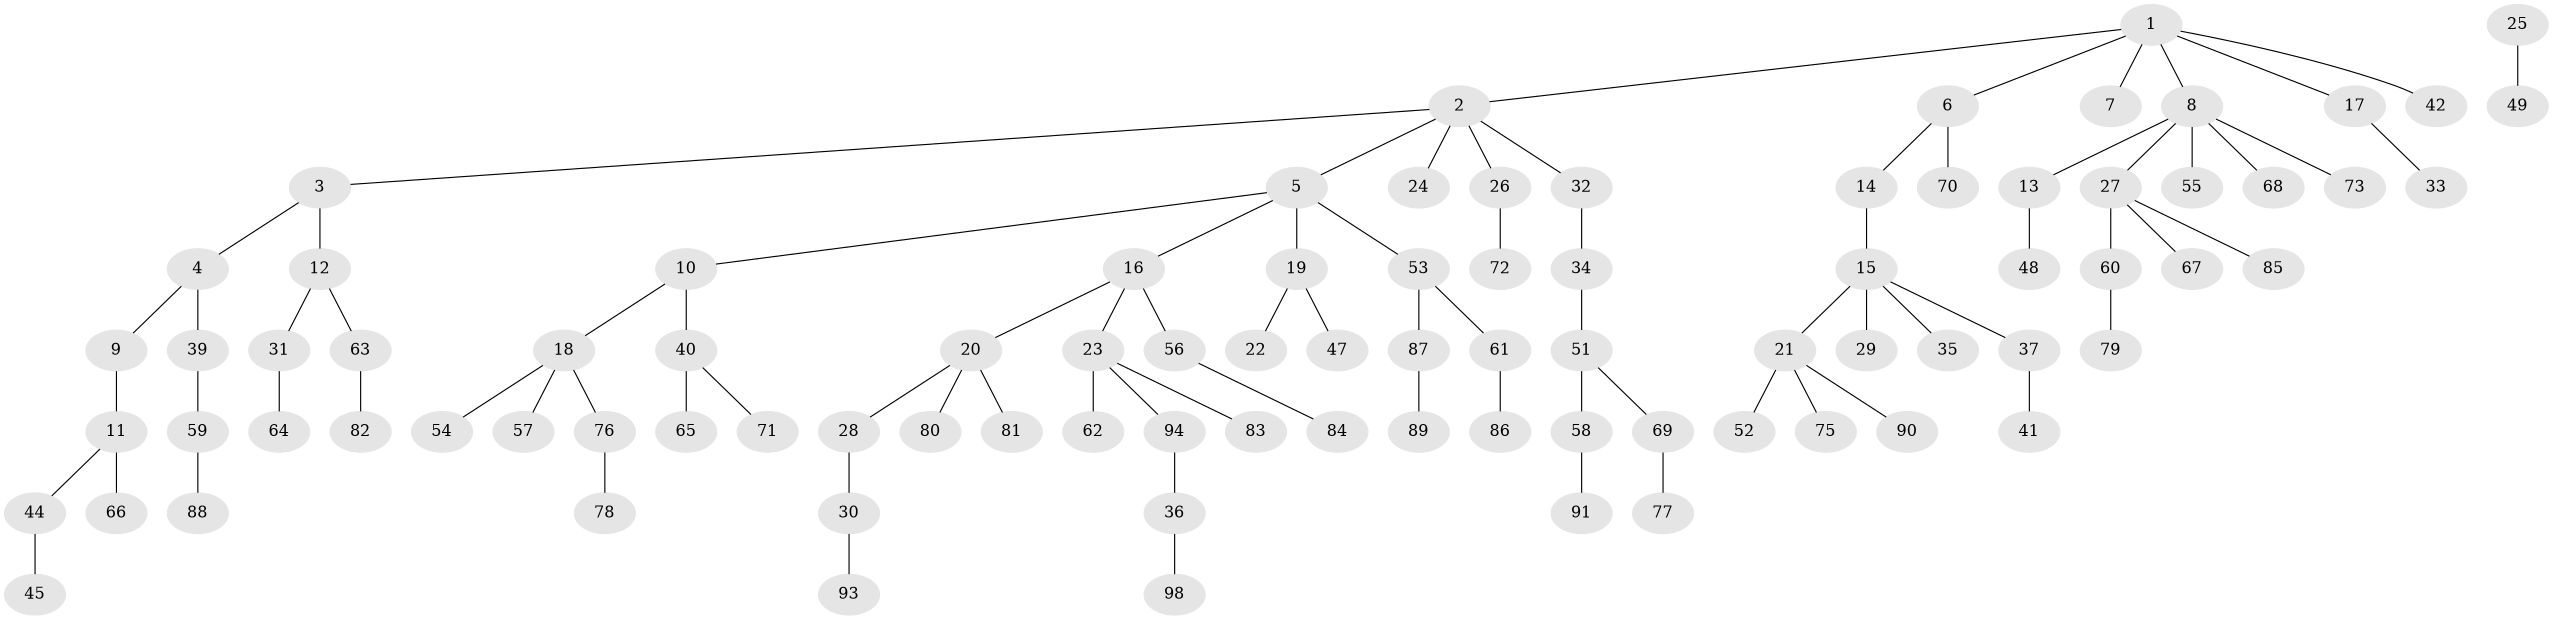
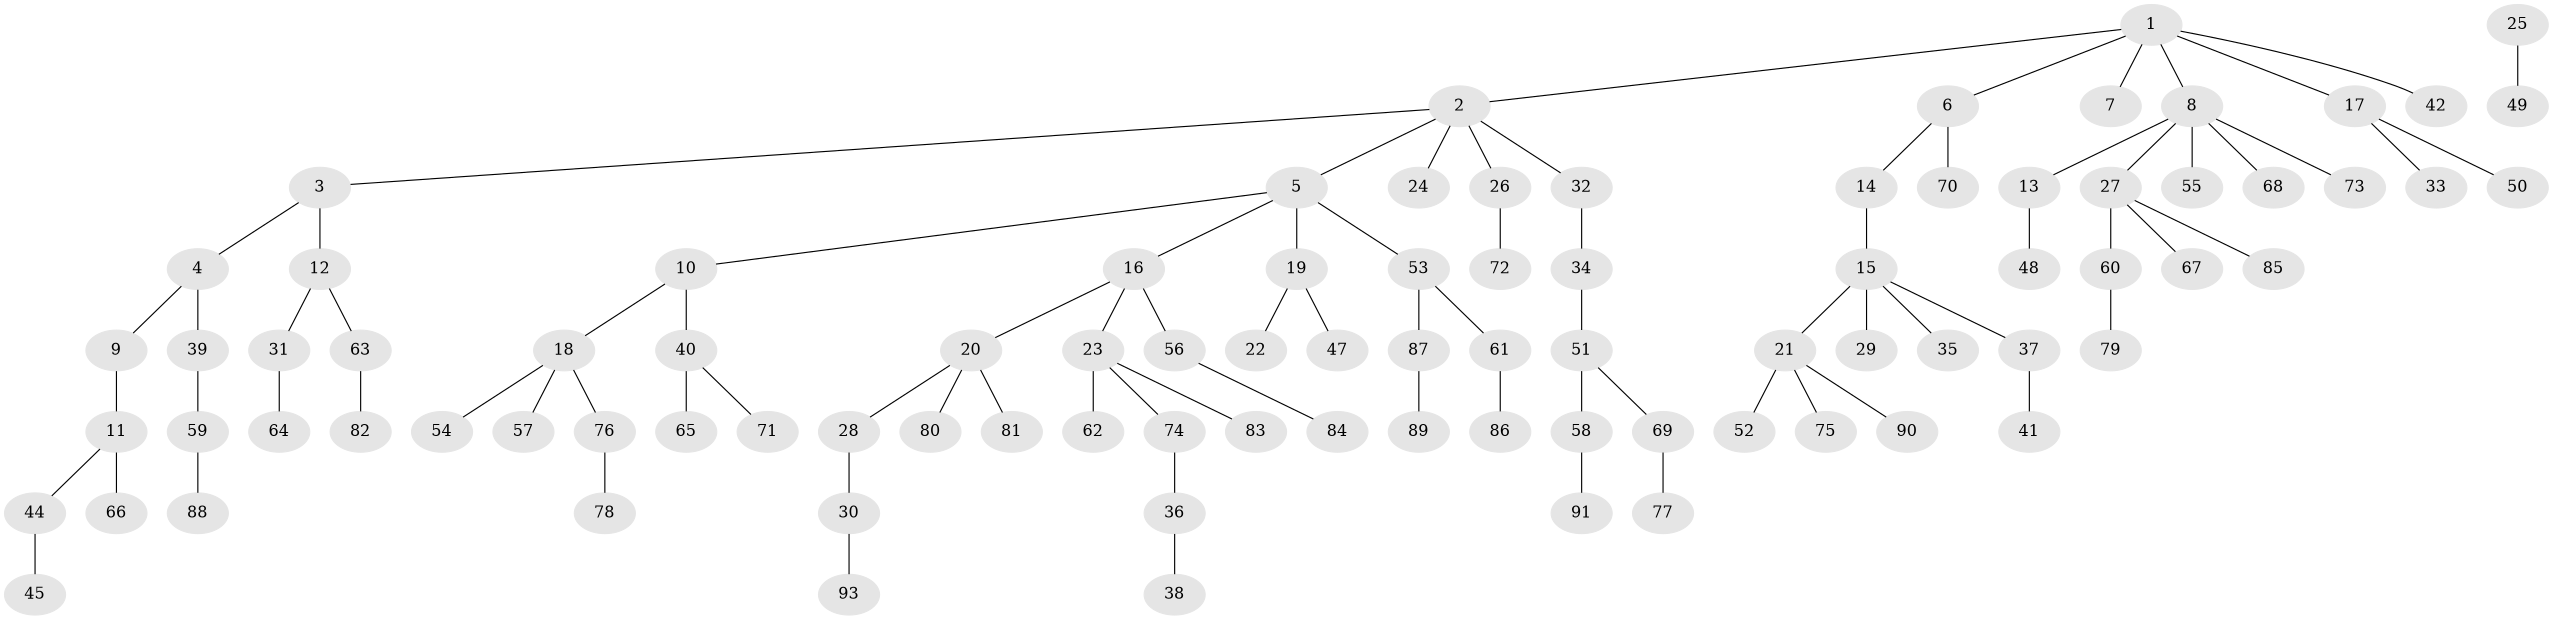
node "50": added
node "94": label "94" -> "74"
node "98": label "98" -> "38"
